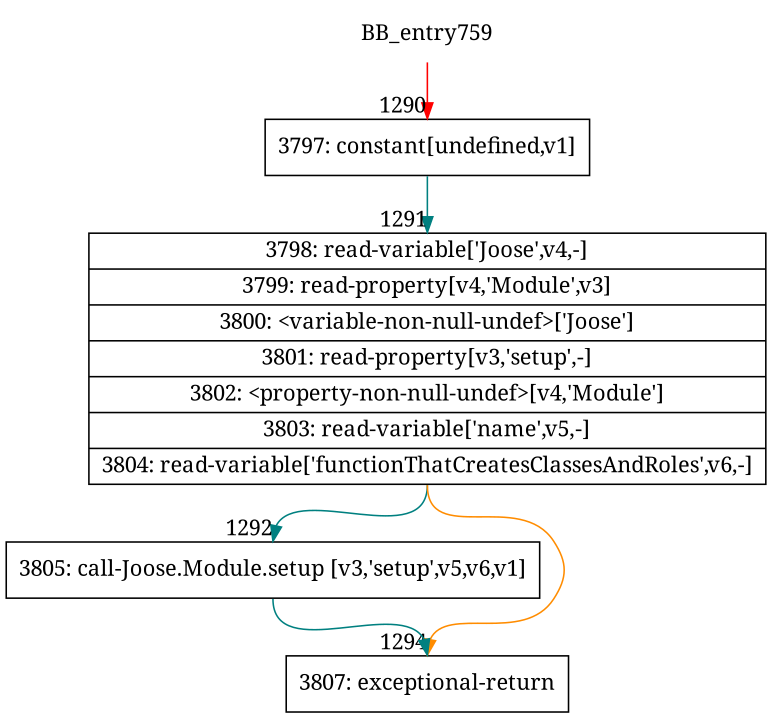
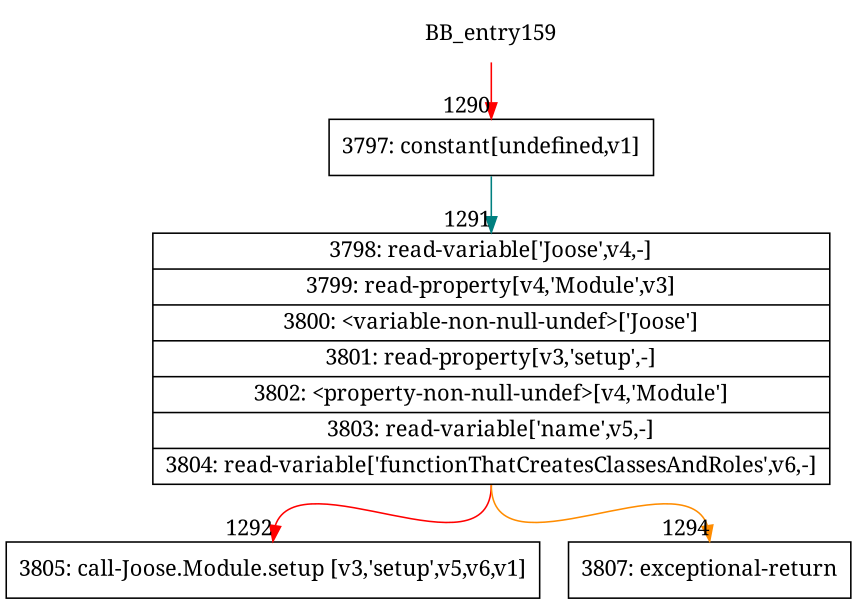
node "BB_entry759": label "BB_entry759" -> "BB_entry159"
edge "3798: read-variable['Joose',v4,-]" -> "3805: call-Joose.Module.setup [v3,'setup',v5,v6,v1]": color teal -> red
edge "3805: call-Joose.Module.setup [v3,'setup',v5,v6,v1]" -> "3807: exceptional-return": removed
